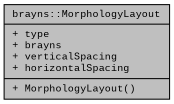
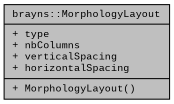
node "brayns::MorphologyLayout": text "+ brayns" -> "+ nbColumns"
